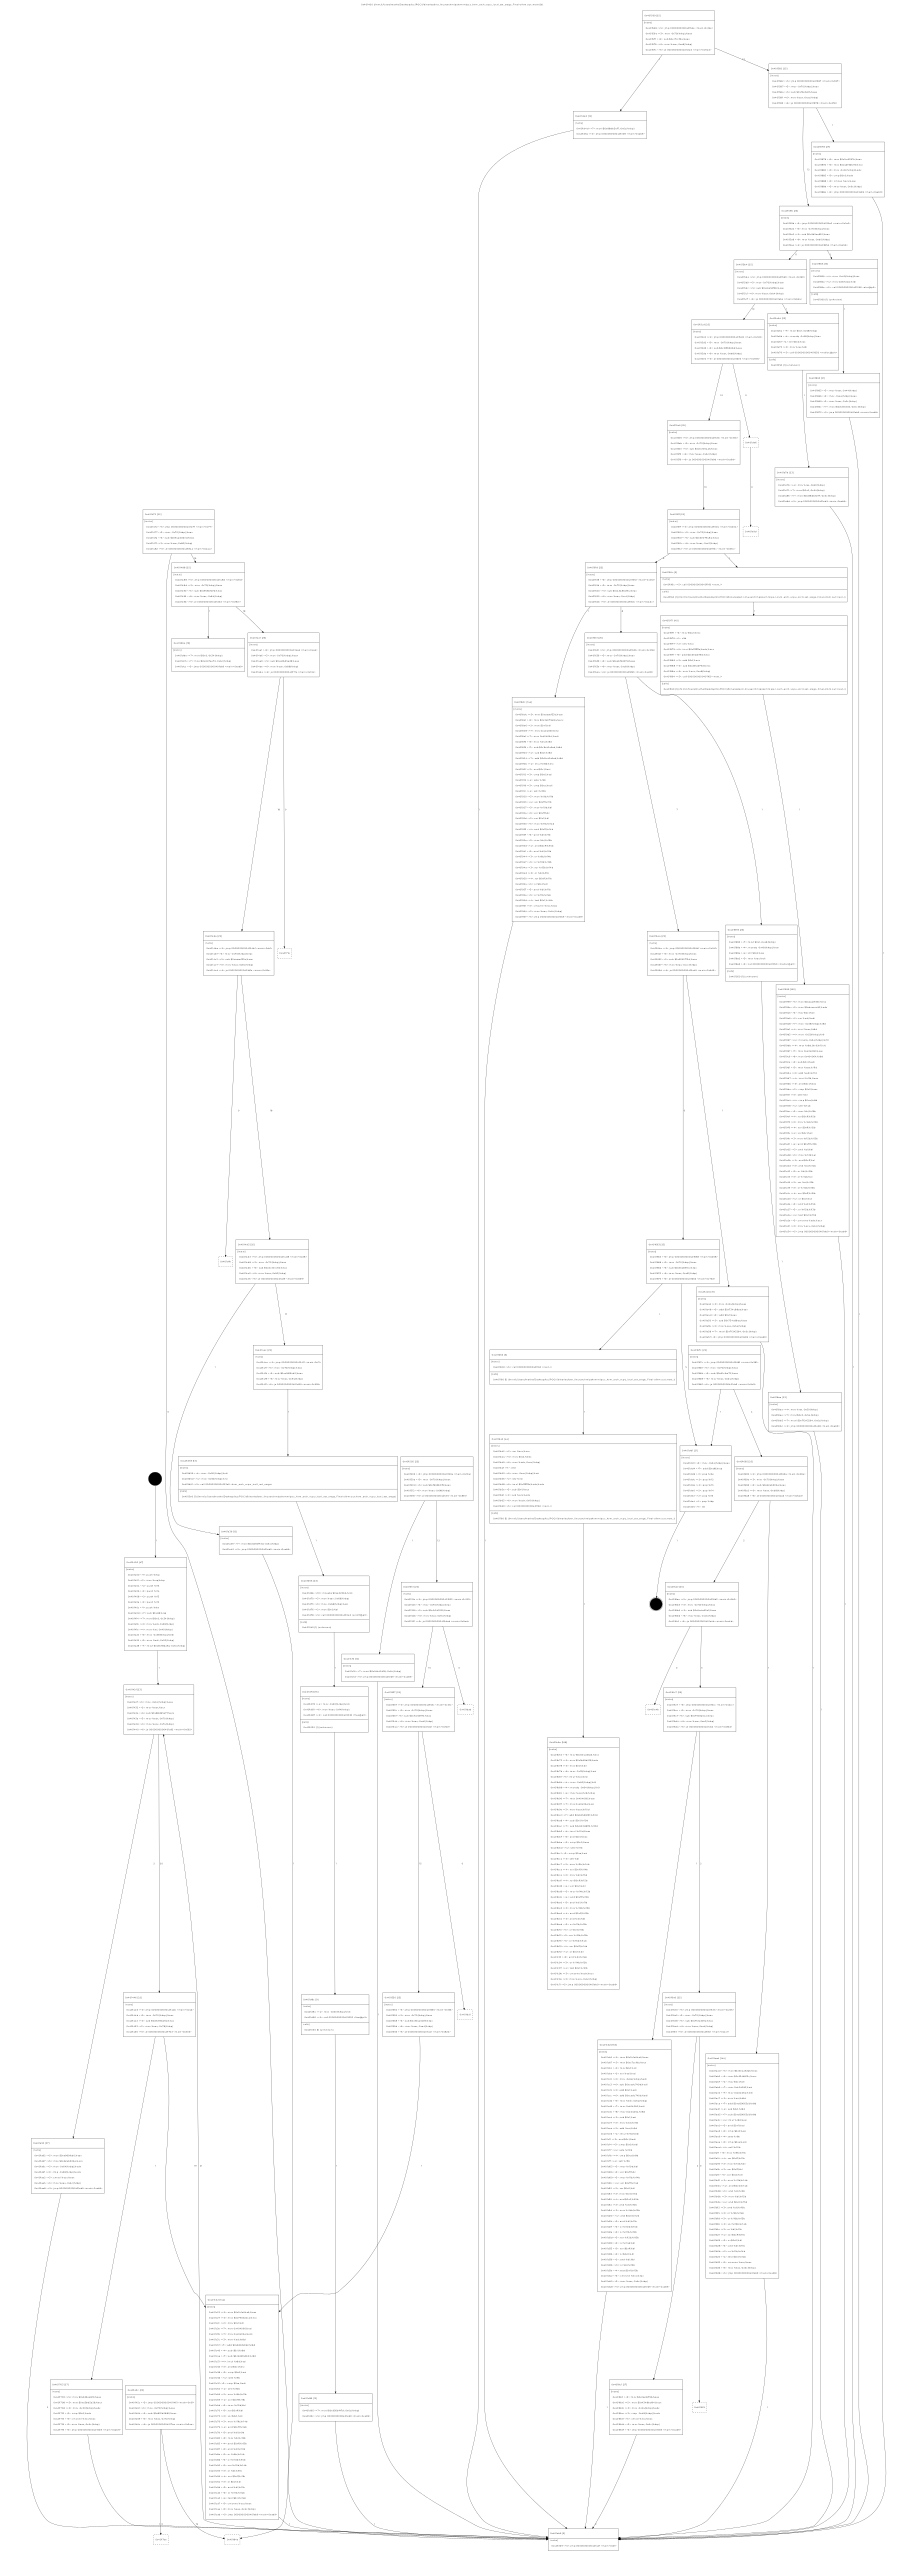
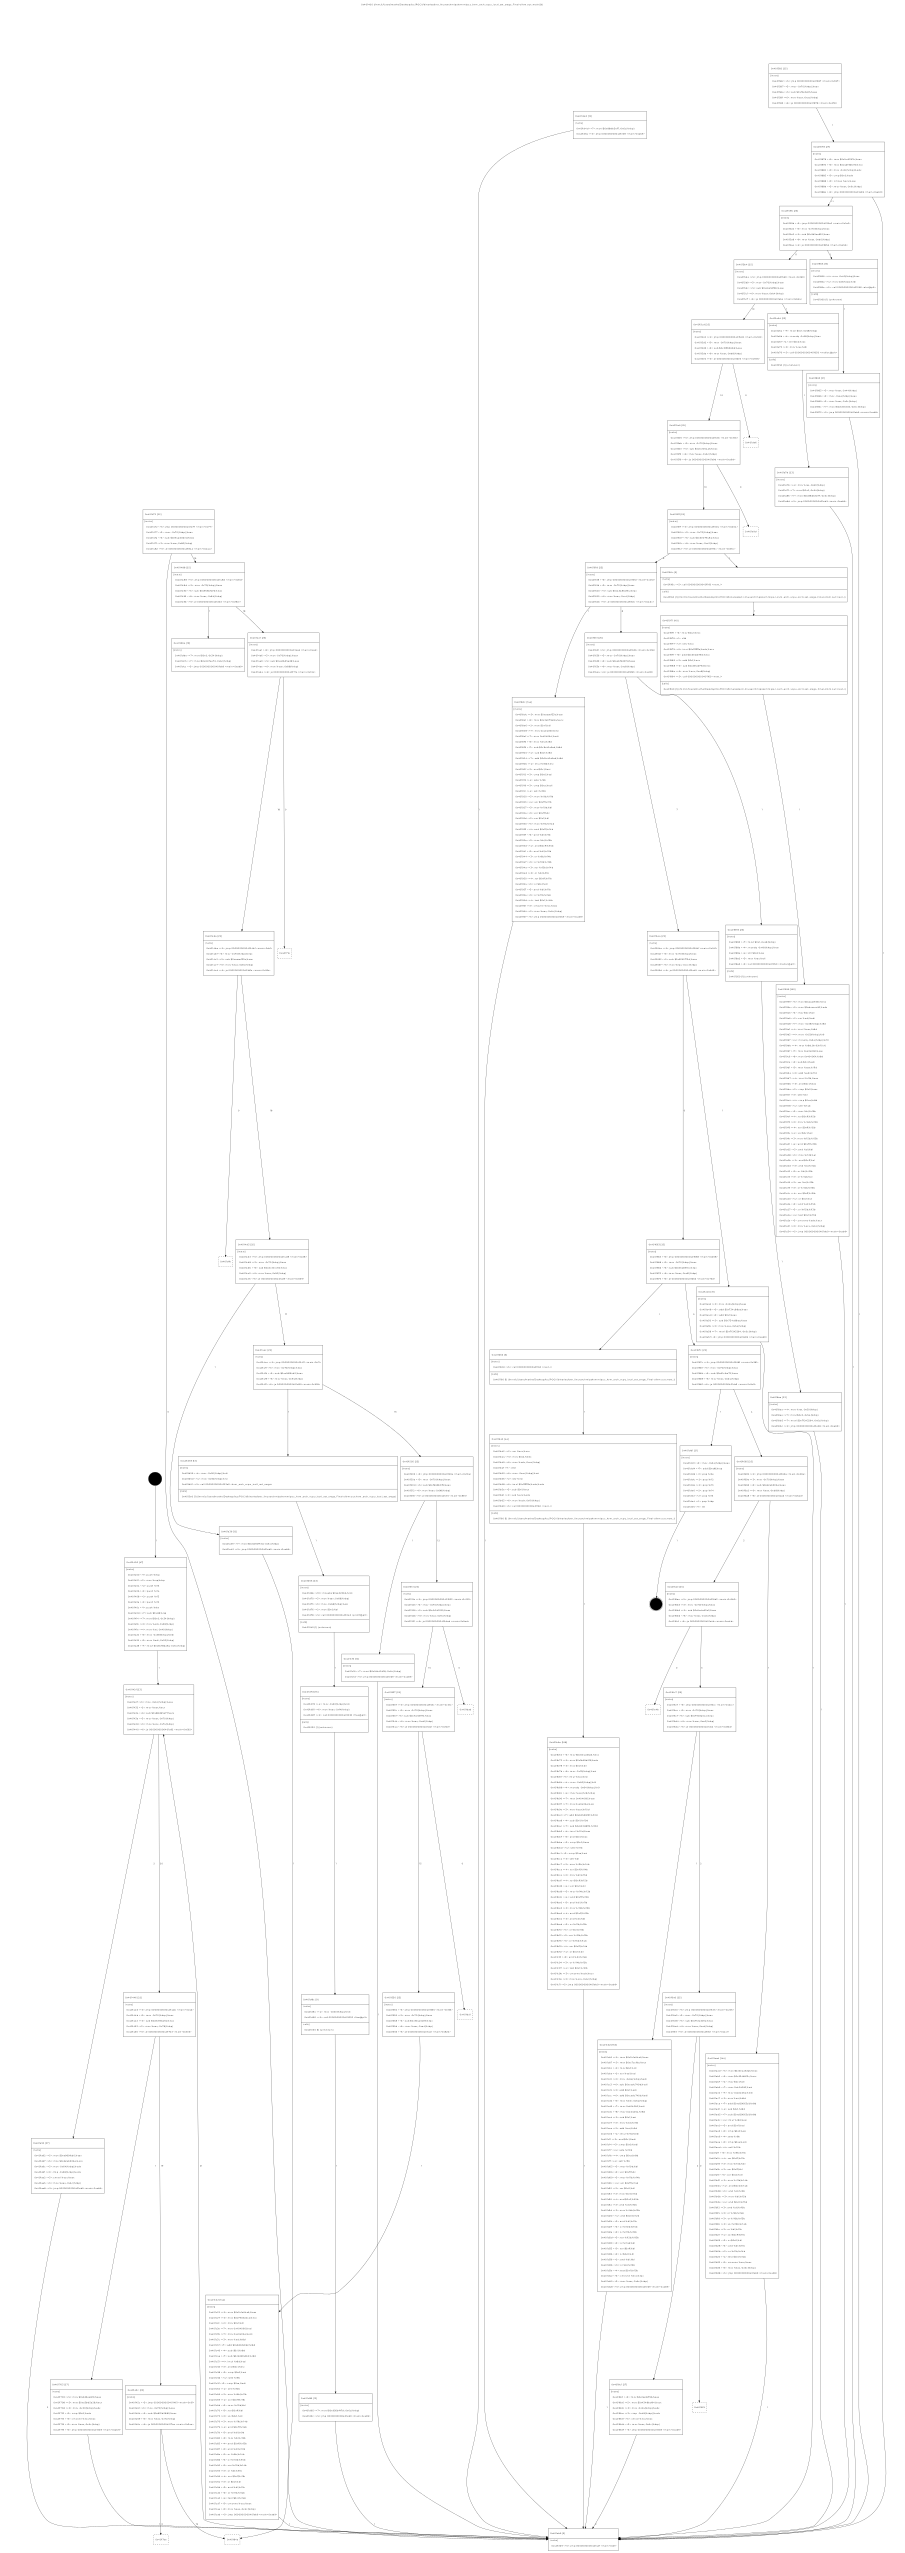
node "0x401569 [25]": removed
edge "0x401582 [25]" -> "0x40159b [25]": now "0x401878 [27]" -> "0x40159b [25]"
edge "0x401de6" -> "0x401e9d": now "0x4015e6 [25]" -> "0x401e9d"
edge "0x401663 [25]" -> "0x401dd1 [21]": now "0x401663 [25]" -> "0x40167c [25]"
edge "0x4014ec [25]" -> "0x401505 [25]": added, label "16"
edge "0x401446 [22]" -> "0x401c22 [144]": now "0x401446 [22]" -> "0x40145c [22]"
edge "0x401b6e [168]" -> "0x401eb9 [5]": added, label "1"
